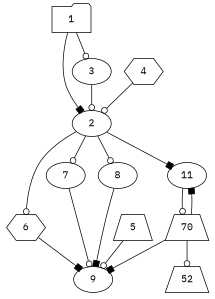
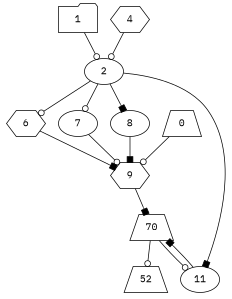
edge "1" -> "2": arrowhead box -> odot
node "3": removed
edge "2" -> "8": arrowhead odot -> box
edge "11" -> "70": arrowhead odot -> box
edge "70" -> "11": arrowhead box -> odot
node "5": label "5" -> "0"
edge "70" -> "9": reversed
node "9": shape ellipse -> hexagon
